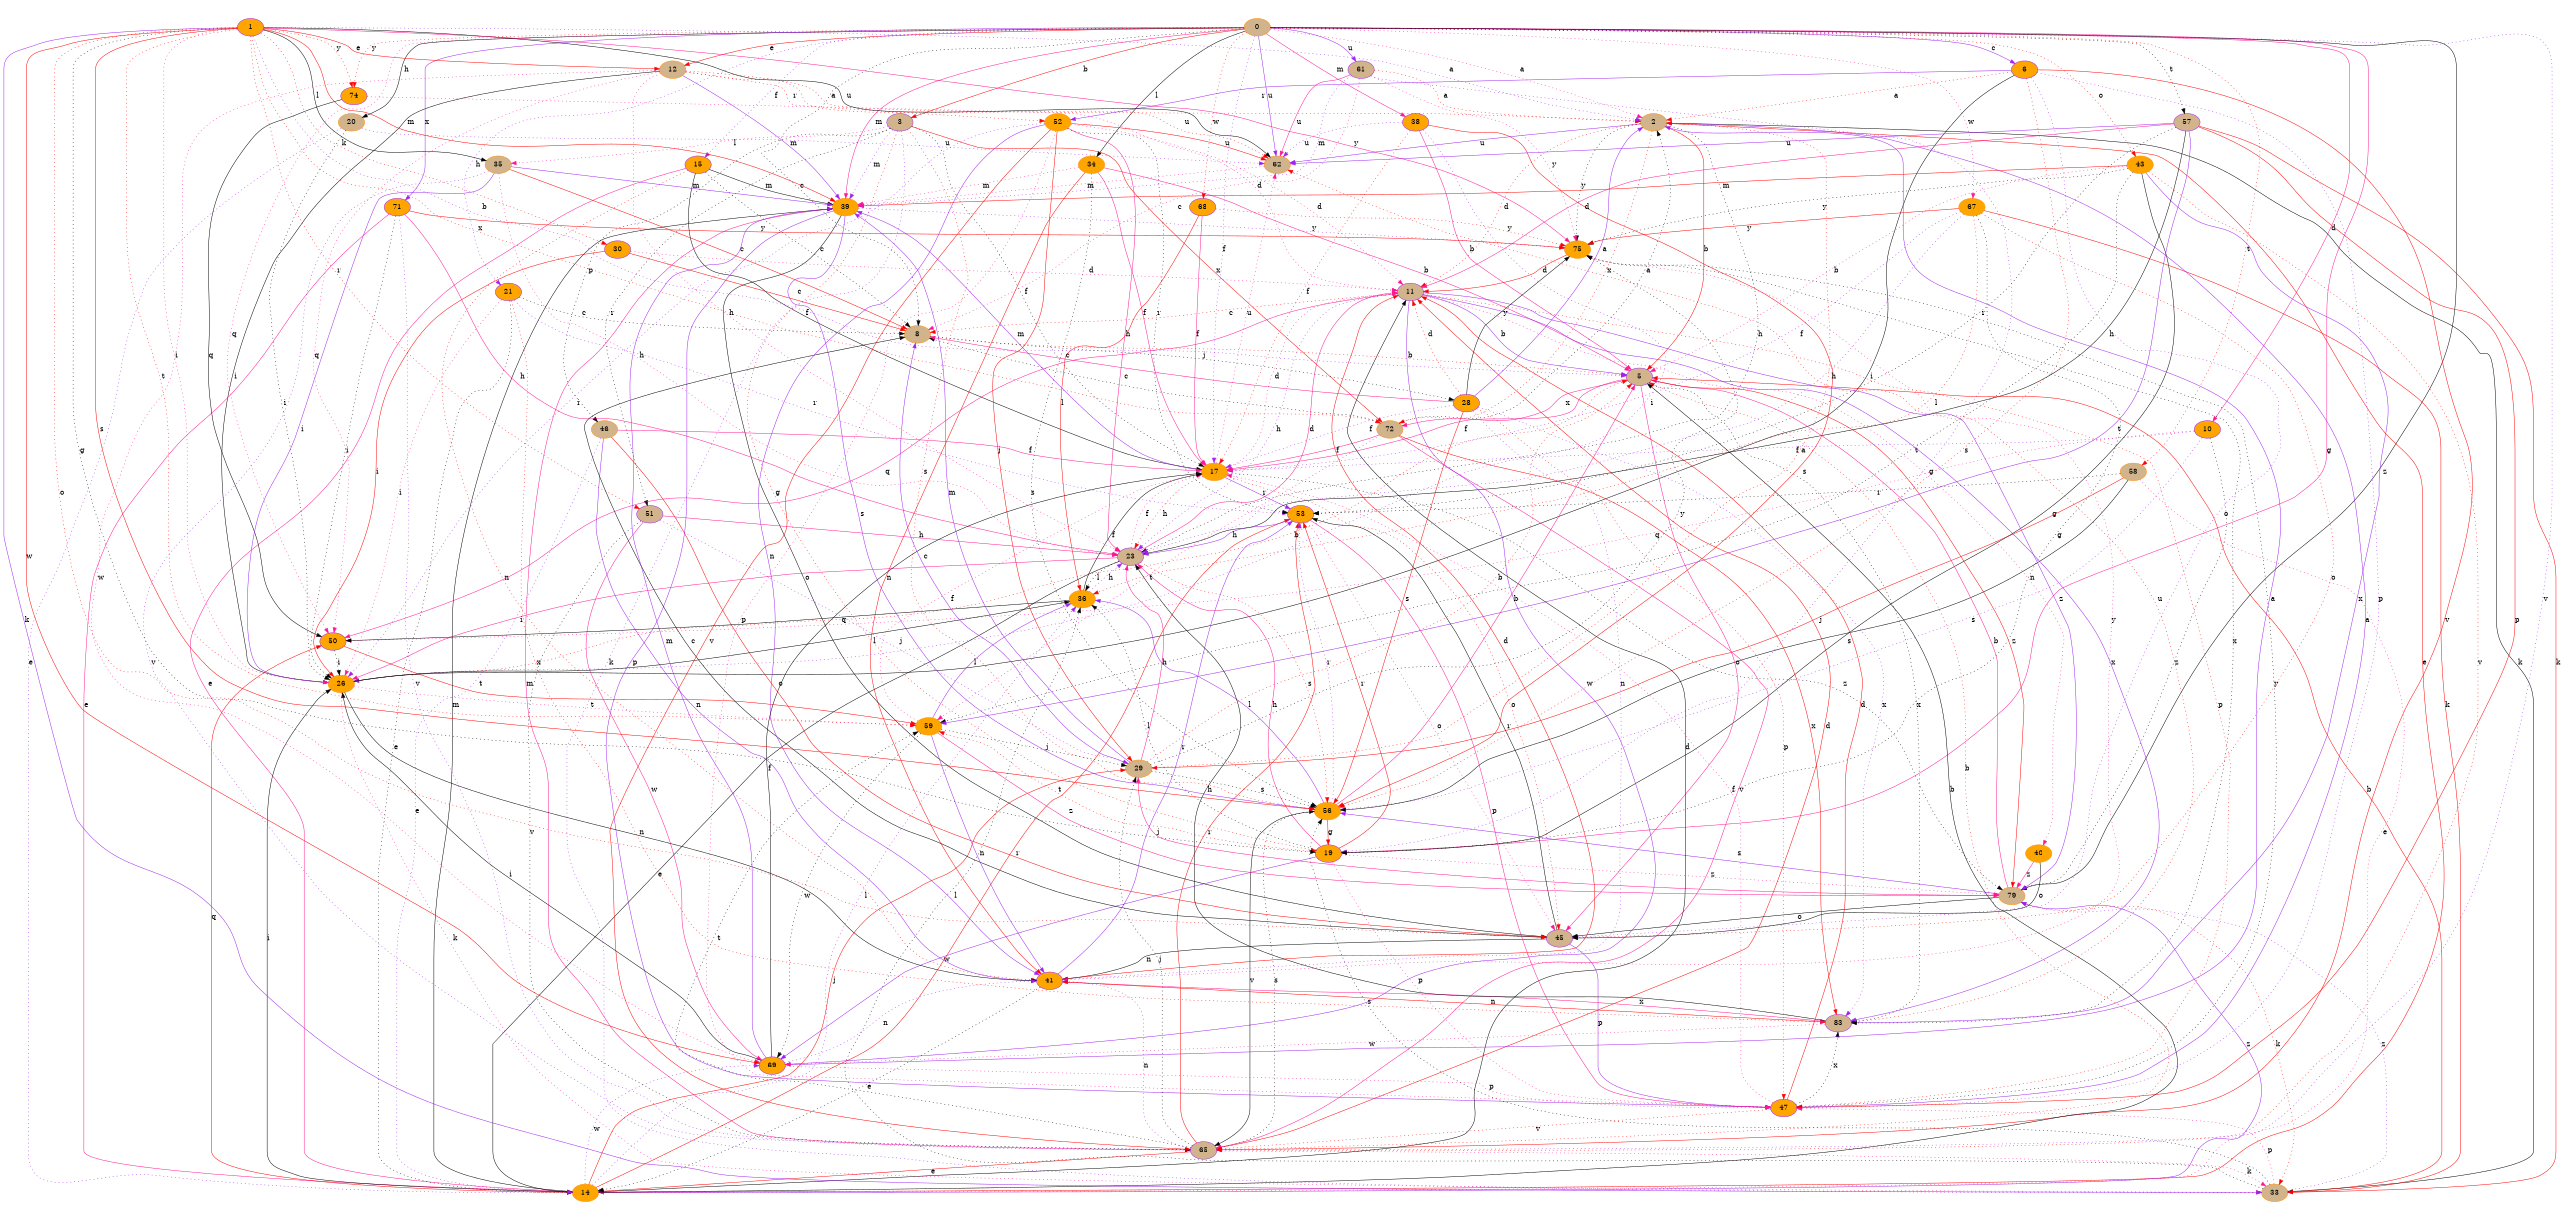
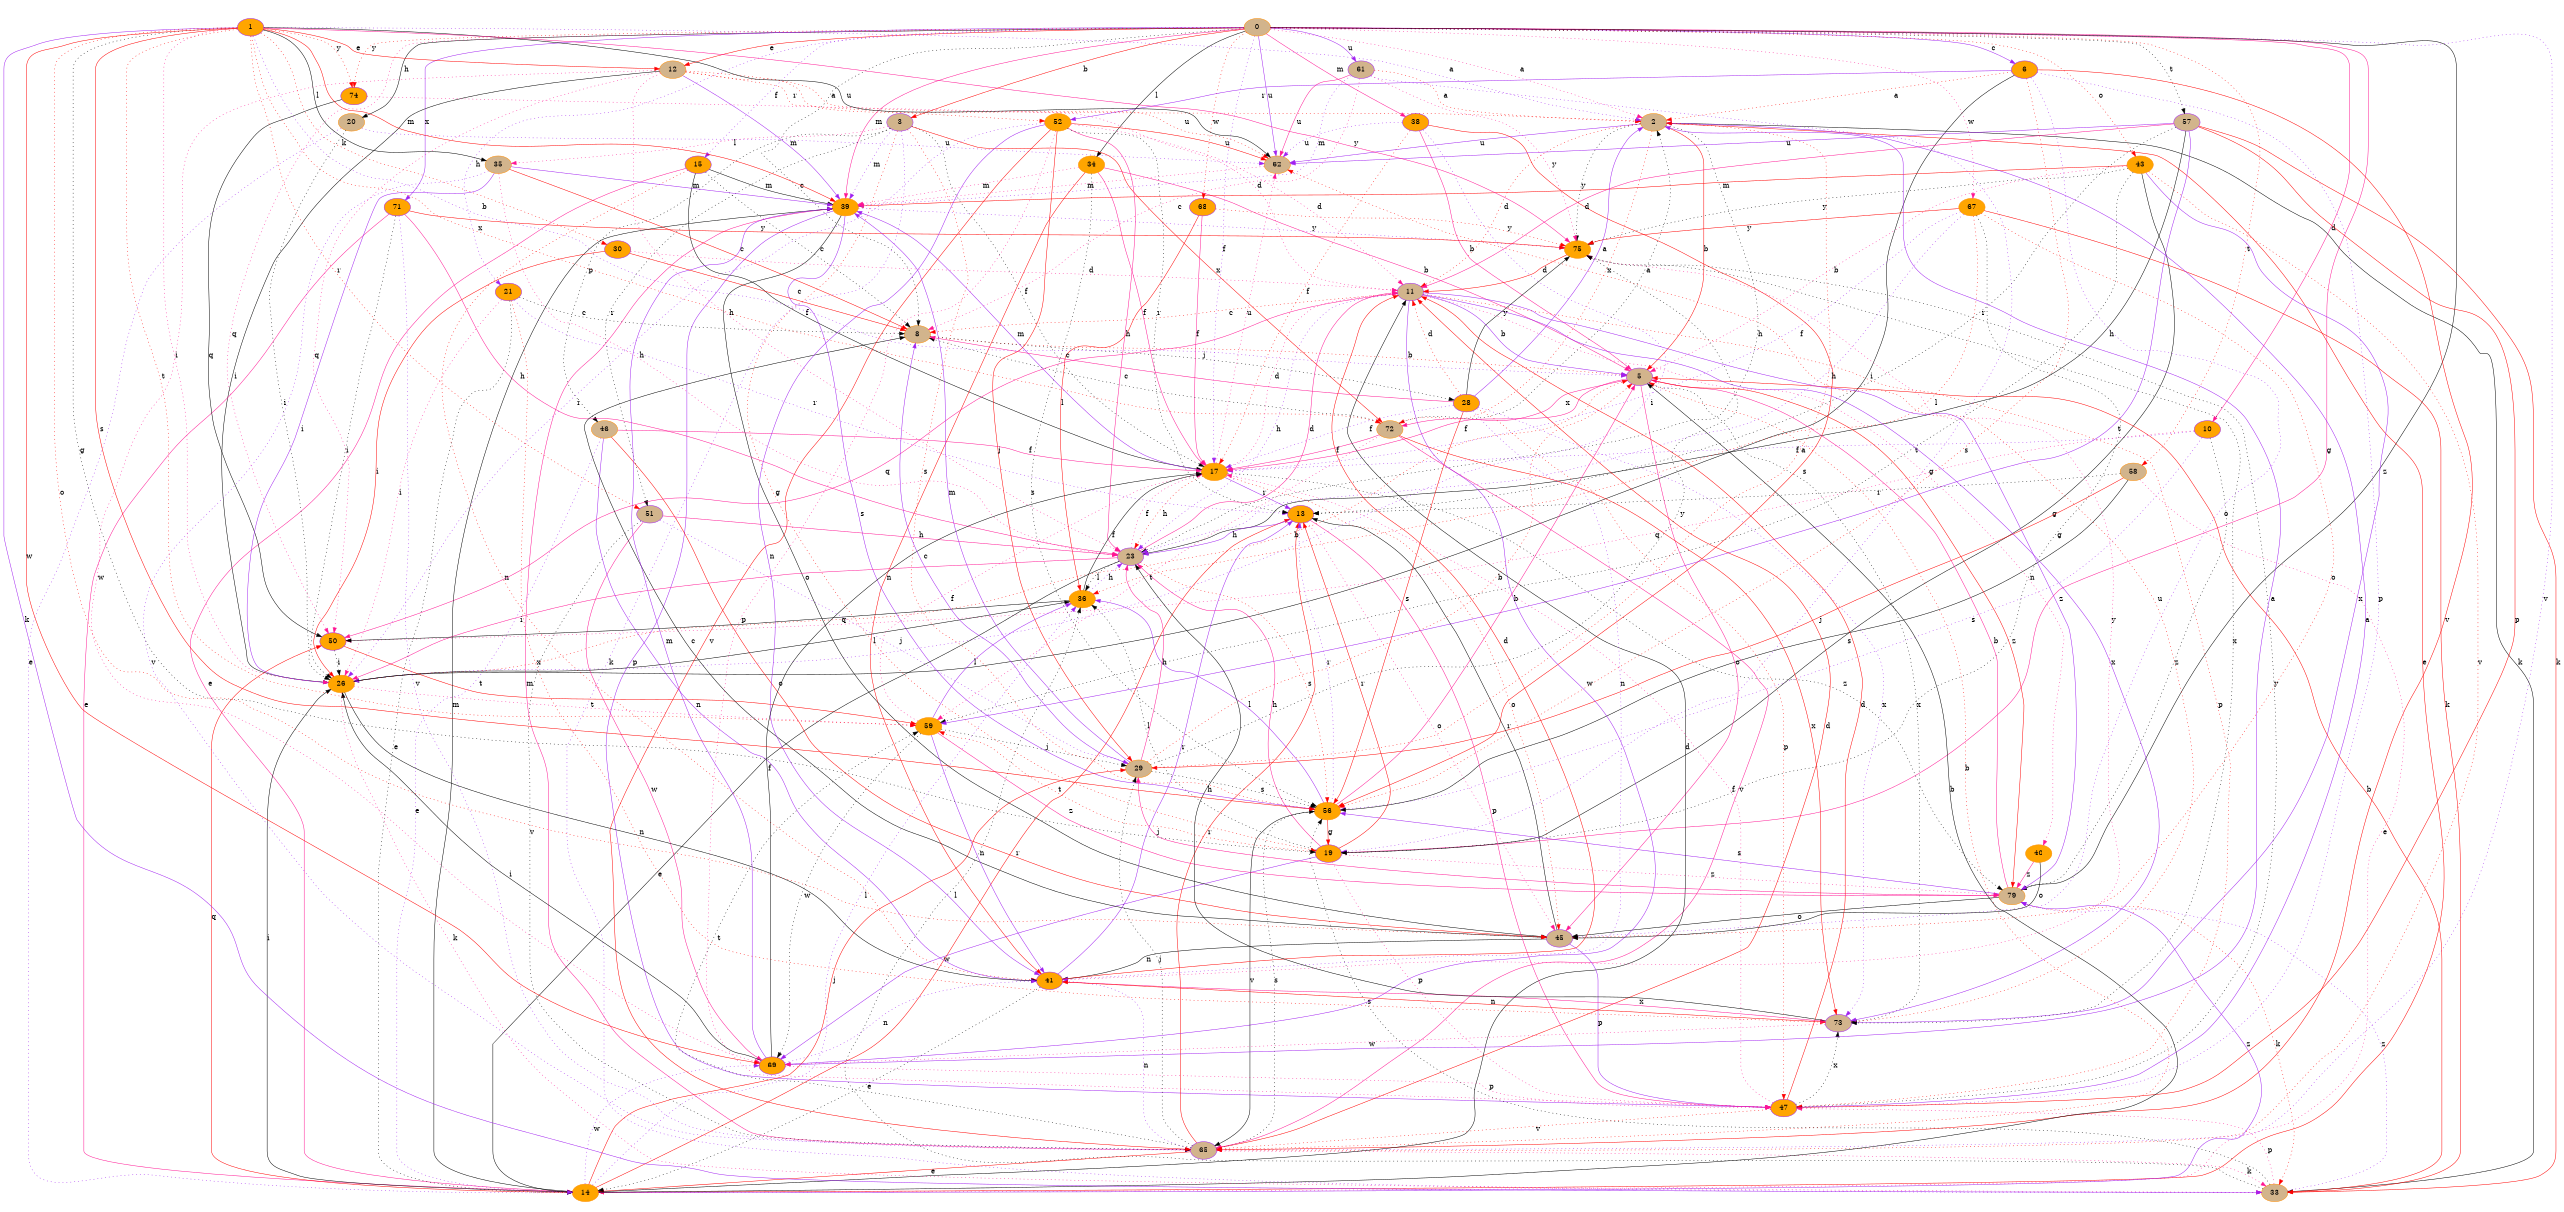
node "53": label "53" -> "13"
node "83": label "83" -> "73"
